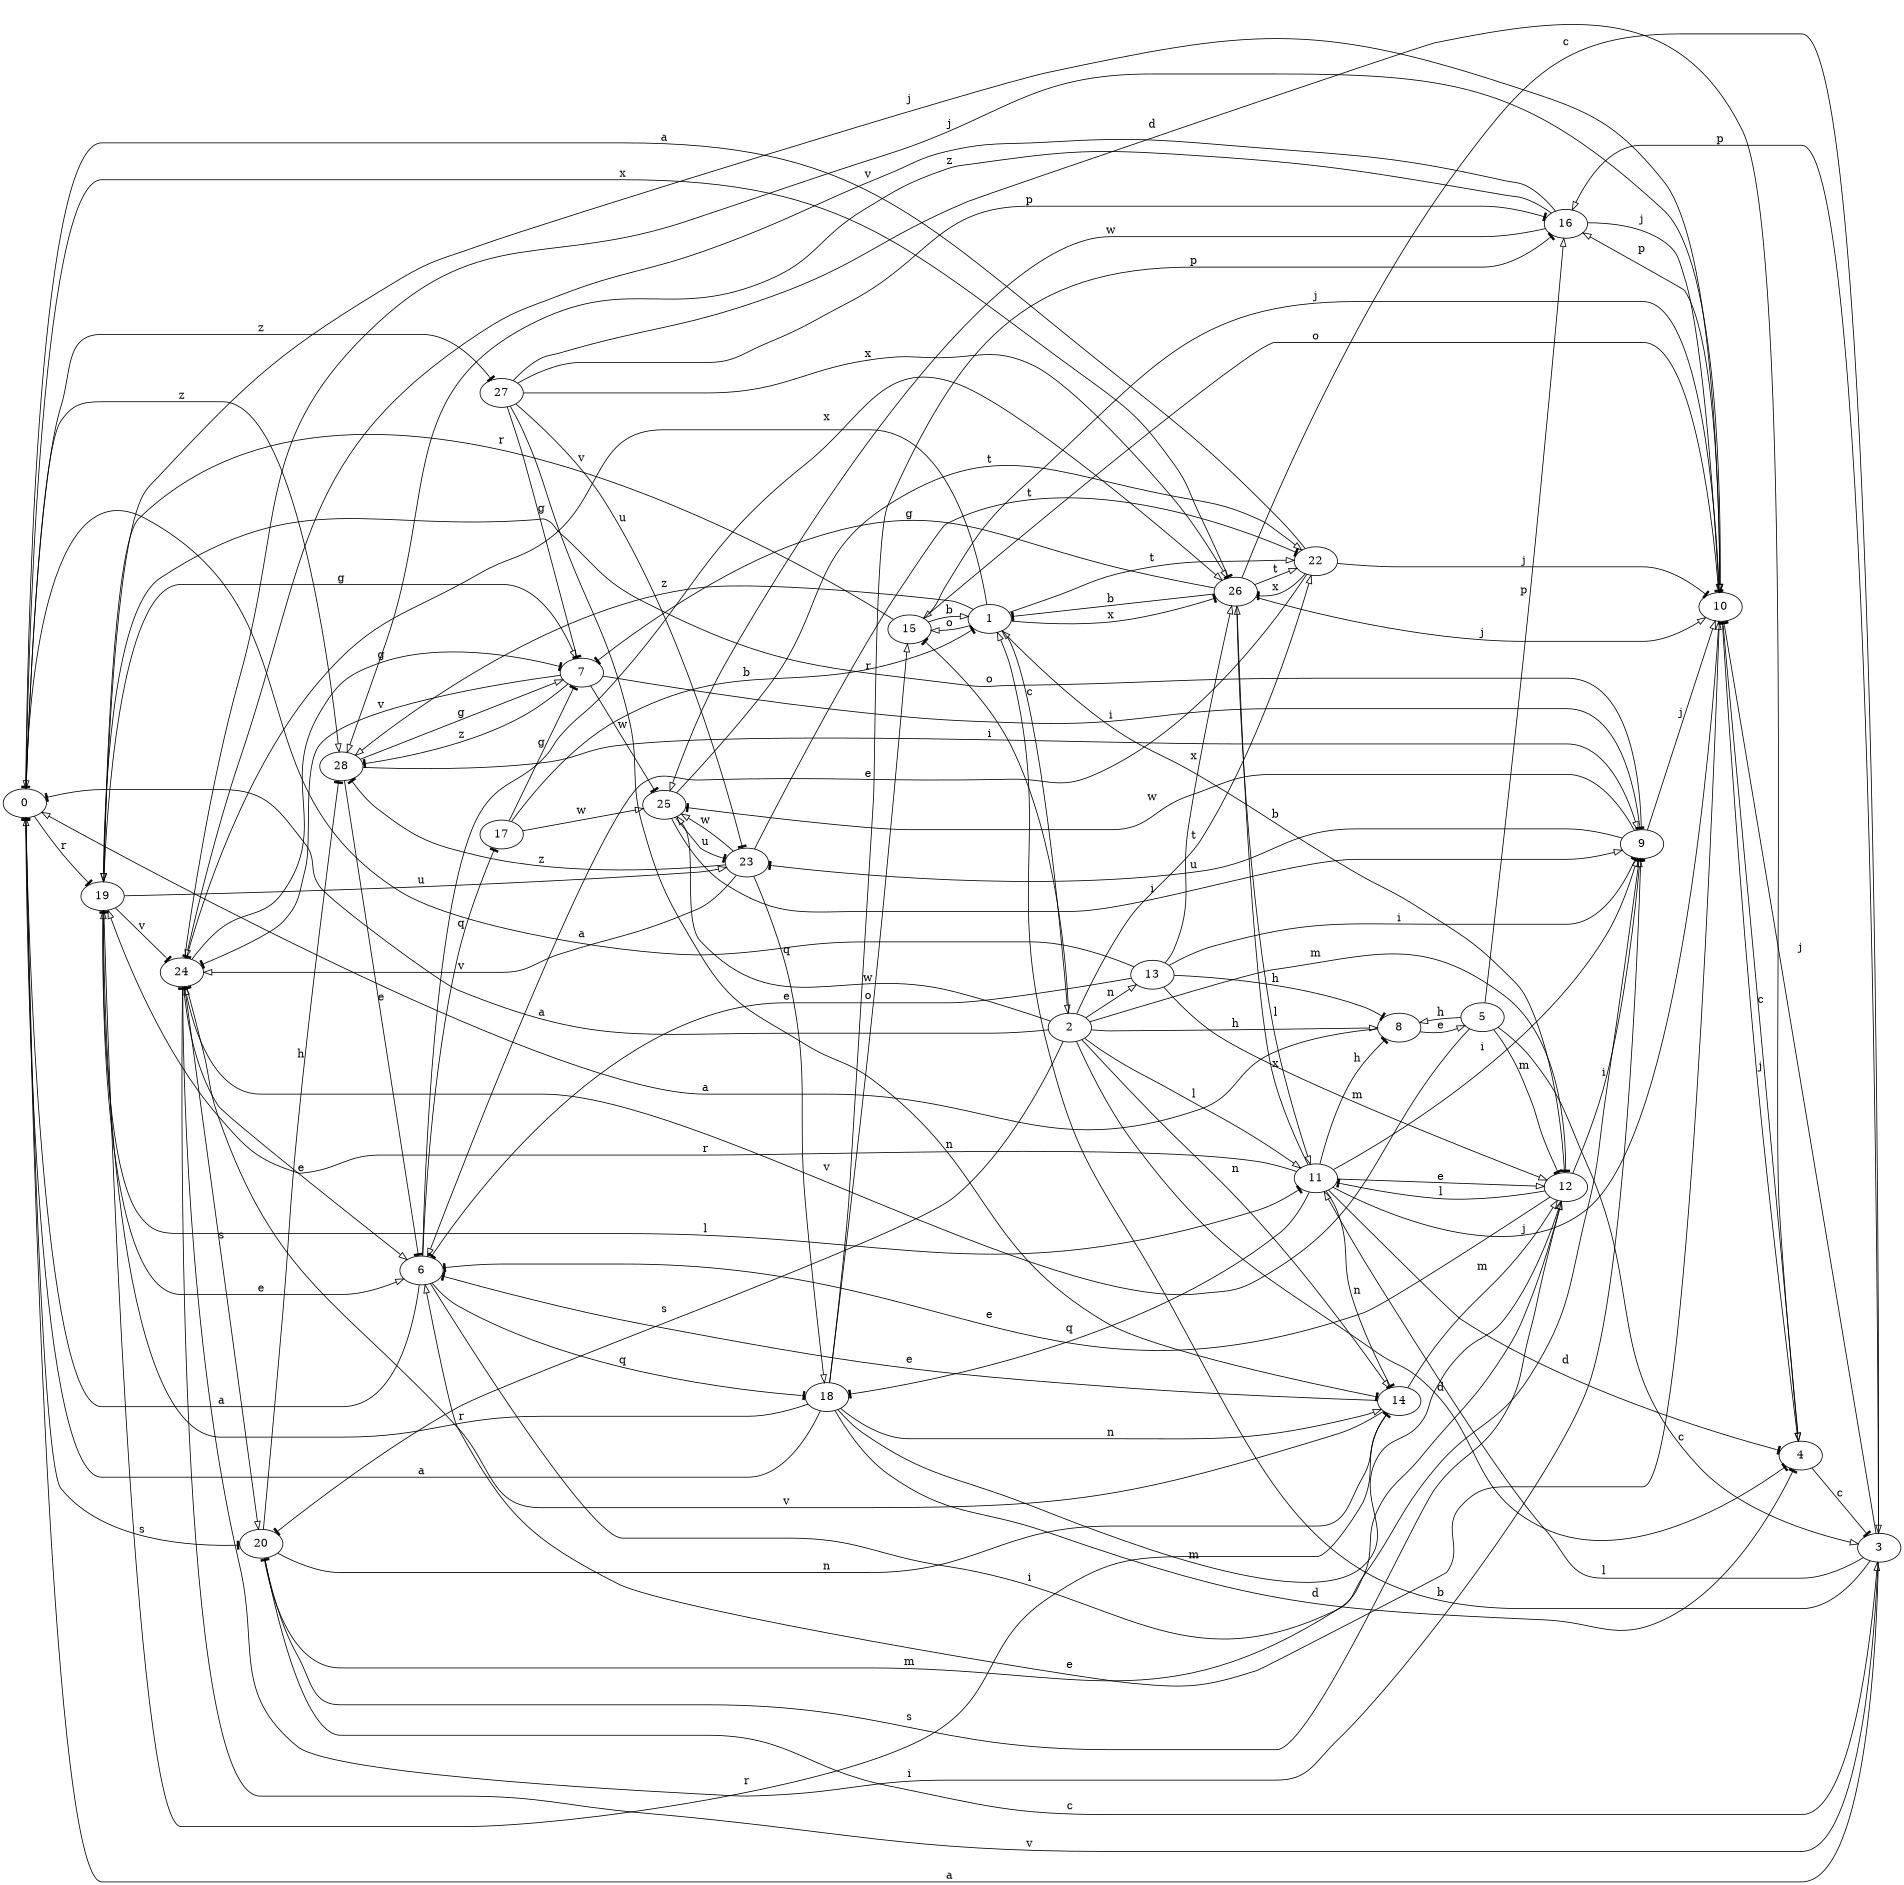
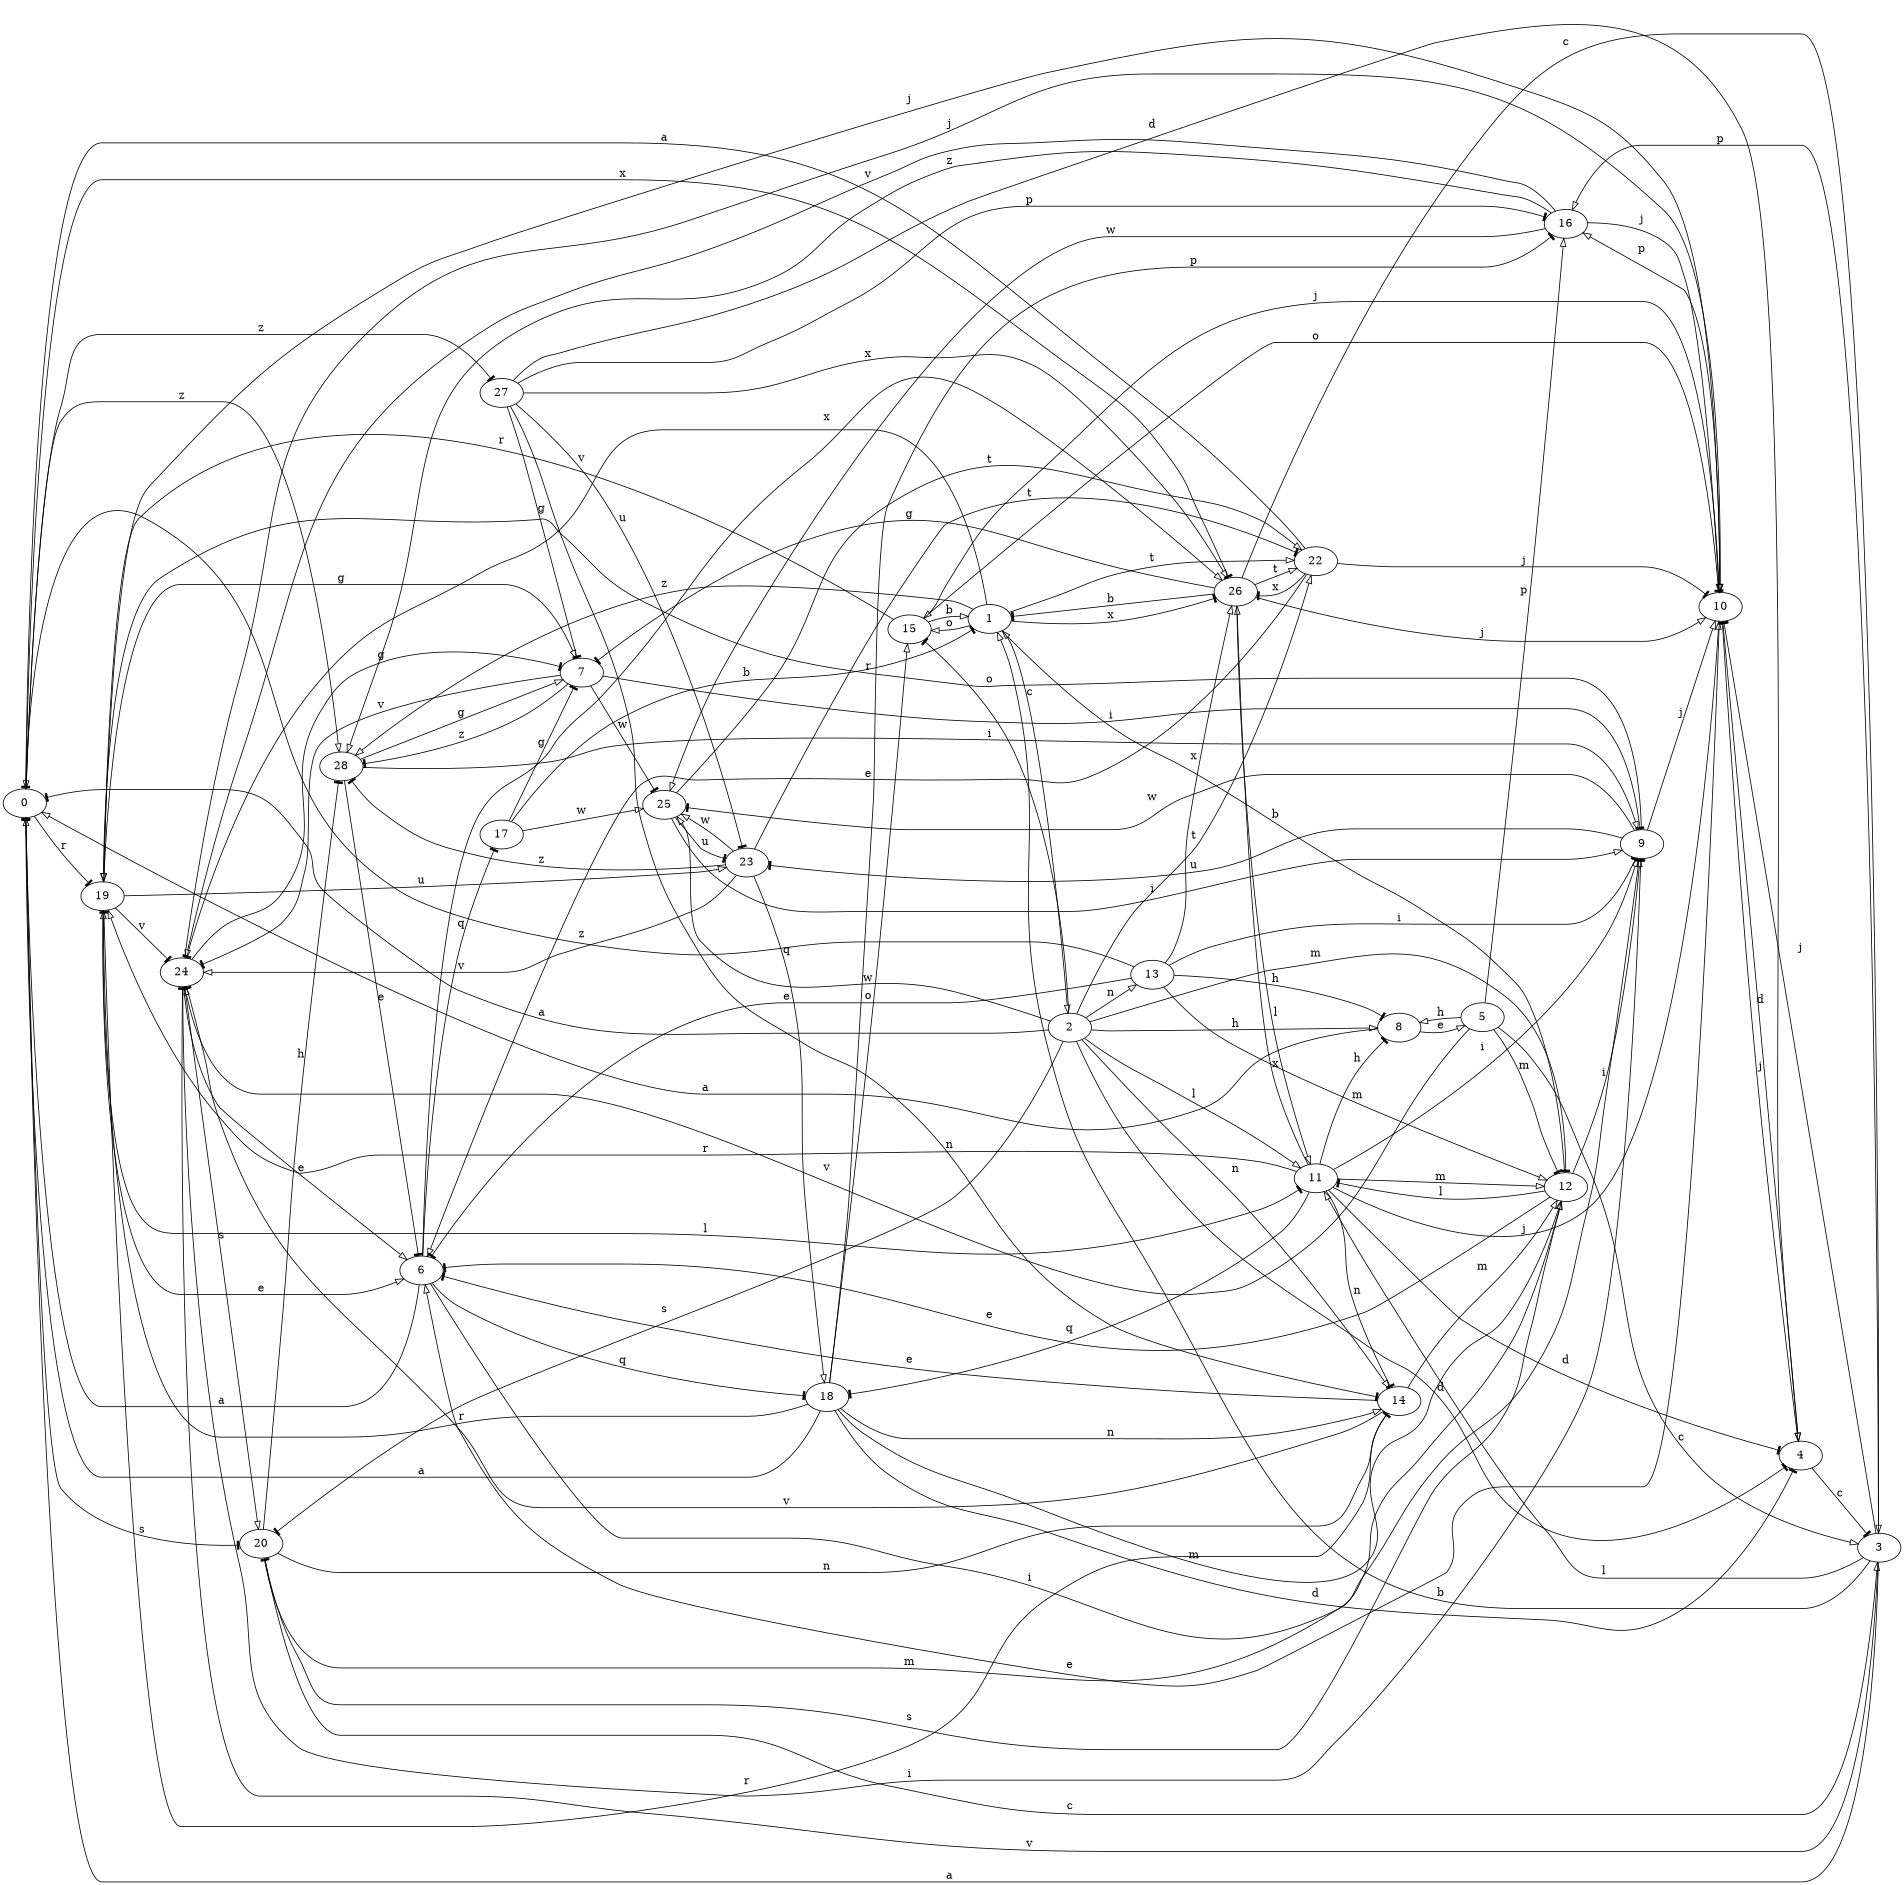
edge "13" -> "0": label "a" -> "z"
edge "10" -> "4": label "c" -> "d"
edge "11" -> "12": label "e" -> "m"
